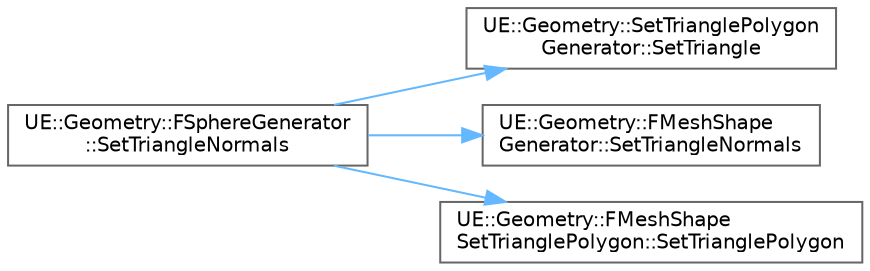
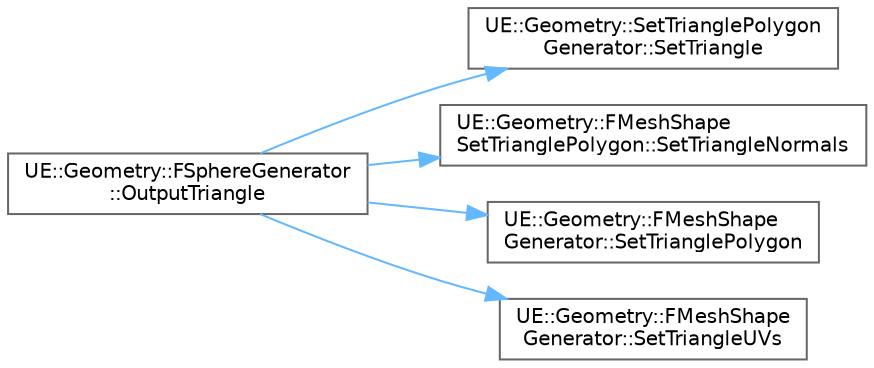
node "UE::Geometry::FSphereGenerator ::SetTriangleNormals": label "UE::Geometry::FSphereGenerator ::SetTriangleNormals" -> "UE::Geometry::FSphereGenerator ::OutputTriangle"
node "UE::Geometry::FMeshShape Generator::SetTriangleNormals": label "UE::Geometry::FMeshShape Generator::SetTriangleNormals" -> "UE::Geometry::FMeshShape SetTrianglePolygon::SetTriangleNormals"
node "UE::Geometry::FMeshShape SetTrianglePolygon::SetTrianglePolygon": label "UE::Geometry::FMeshShape SetTrianglePolygon::SetTrianglePolygon" -> "UE::Geometry::FMeshShape Generator::SetTrianglePolygon"
node "UE::Geometry::FMeshShape Generator::SetTriangleUVs": added
